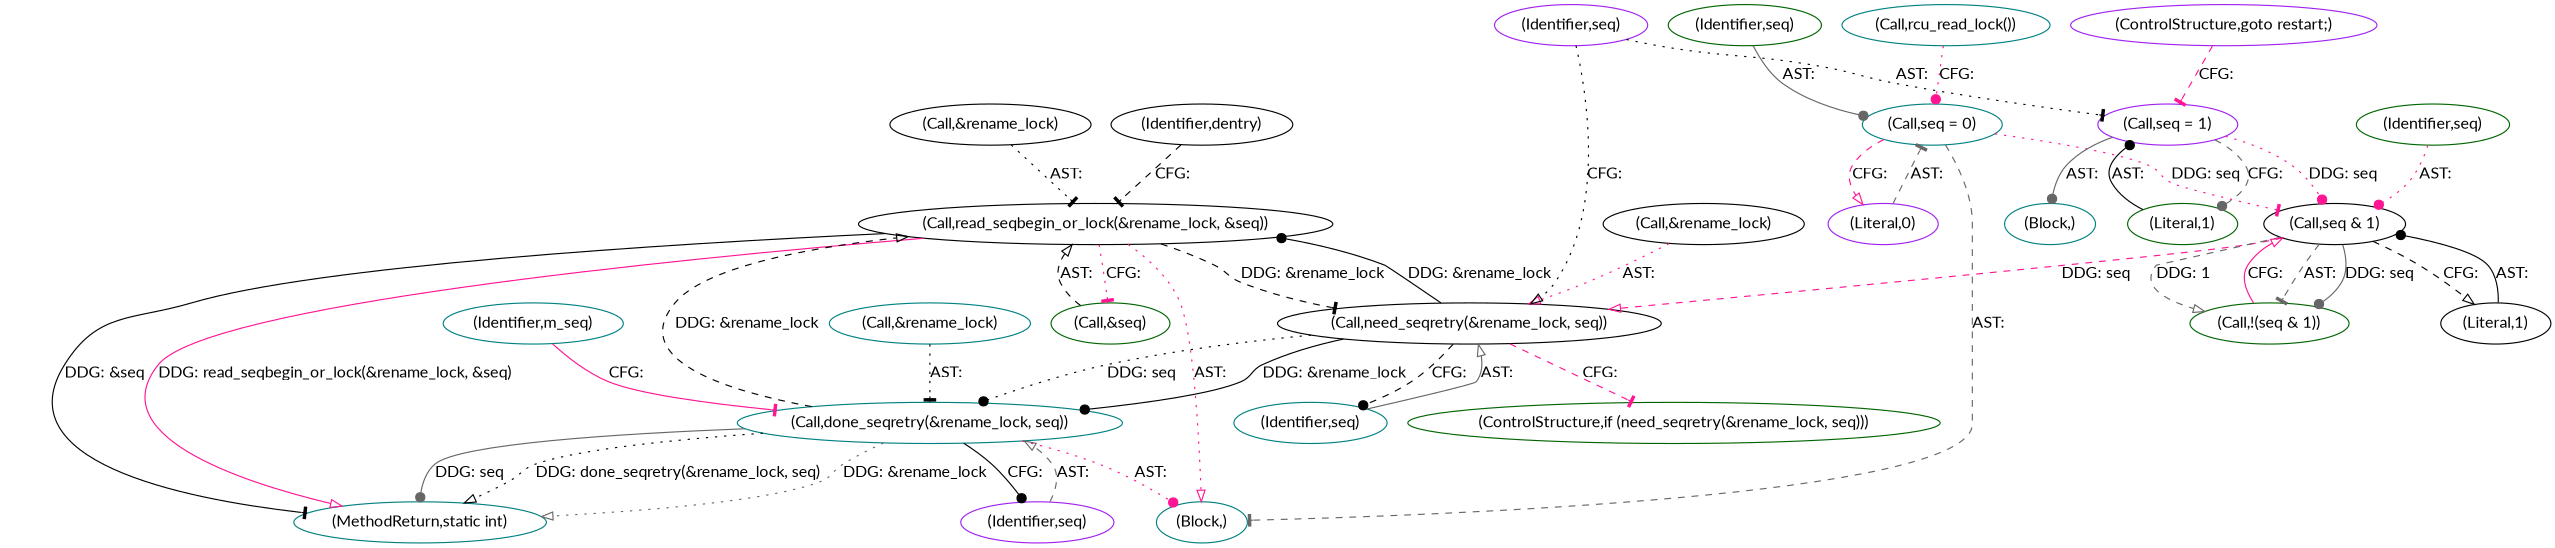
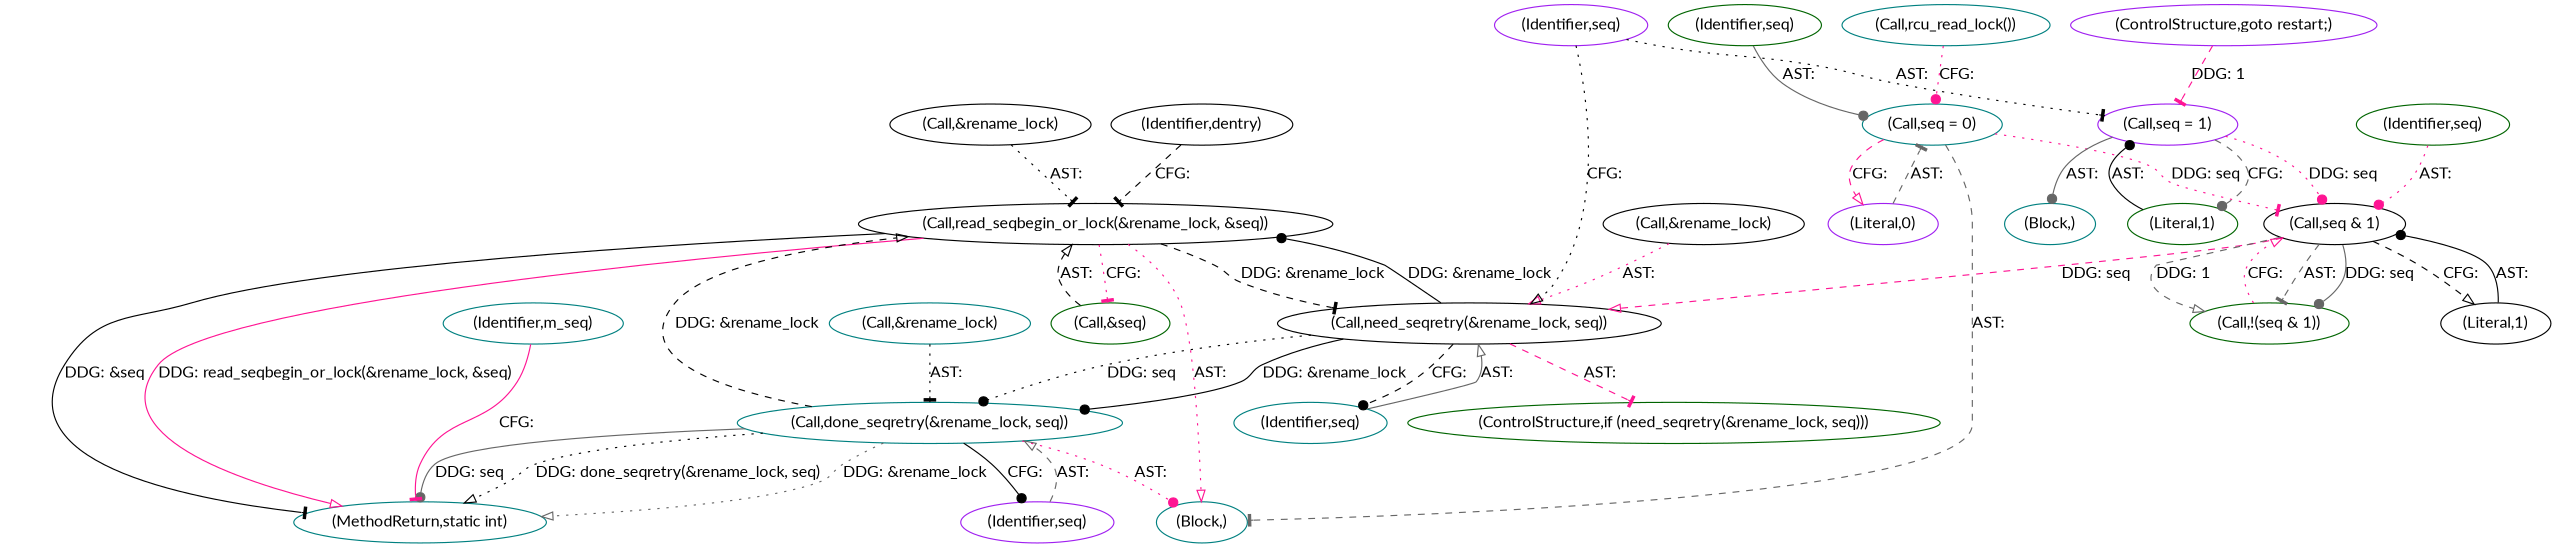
edge "(ControlStructure,goto restart;)" -> "(Call,seq = 1)": label "CFG: " -> "DDG: 1"
edge "(Call,!(seq & 1))" -> "(Call,seq & 1)": style solid -> dotted
edge "(Call,need_seqretry(&rename_lock, seq))" -> "(ControlStructure,if (need_seqretry(&rename_lock, seq)))": label "CFG: " -> "AST: "
edge "(Identifier,m_seq)" -> "(Call,done_seqretry(&rename_lock, seq))": now "(Identifier,m_seq)" -> "(MethodReturn,static int)"
